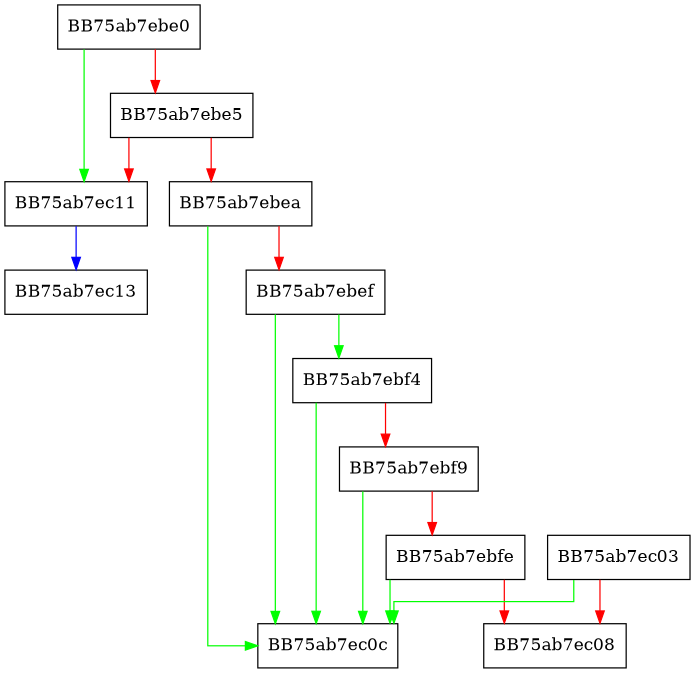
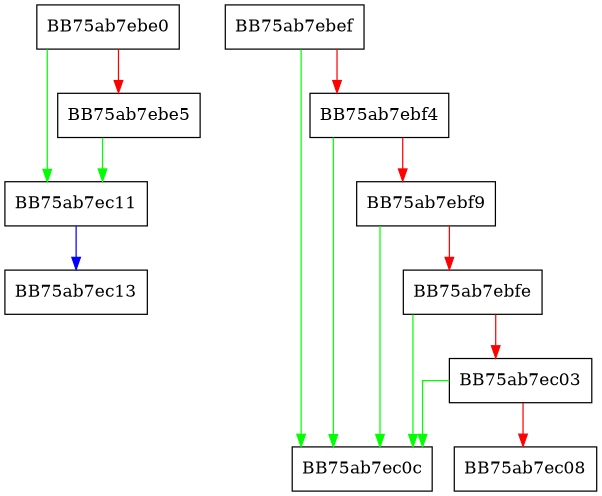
edge "BB75ab7ebe5" -> "BB75ab7ec11": color red -> green
node "BB75ab7ebea": removed
edge "BB75ab7ebef" -> "BB75ab7ebf4": color green -> red
edge "BB75ab7ebfe" -> "BB75ab7ec08": now "BB75ab7ebfe" -> "BB75ab7ec03"
